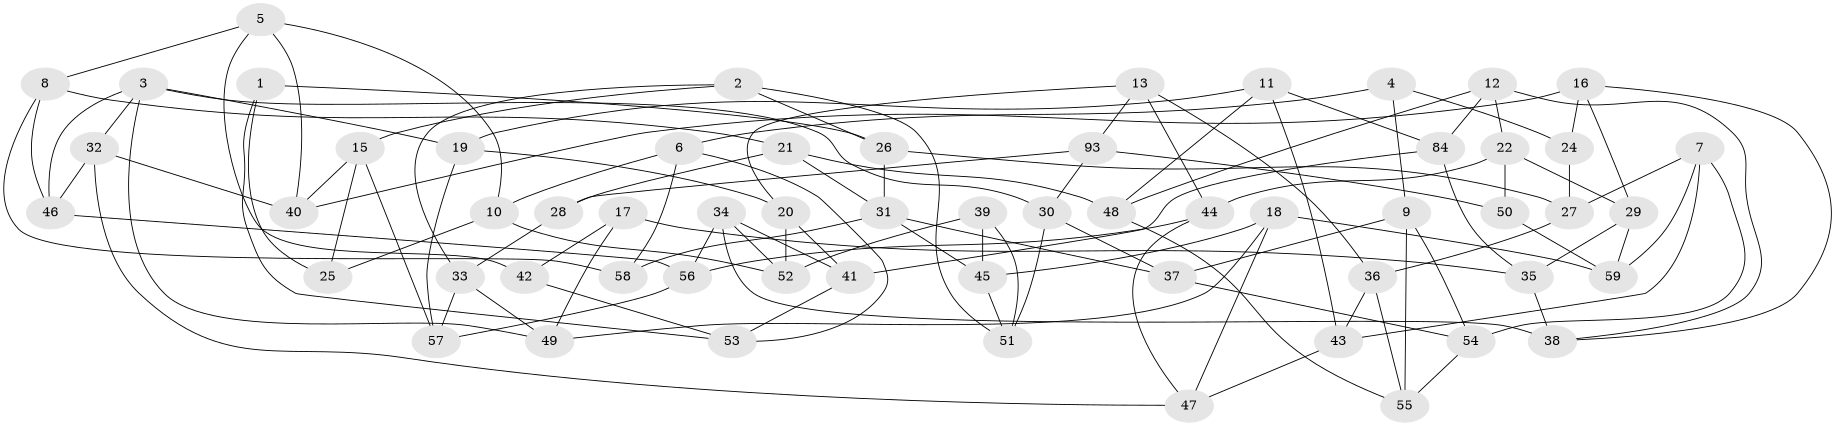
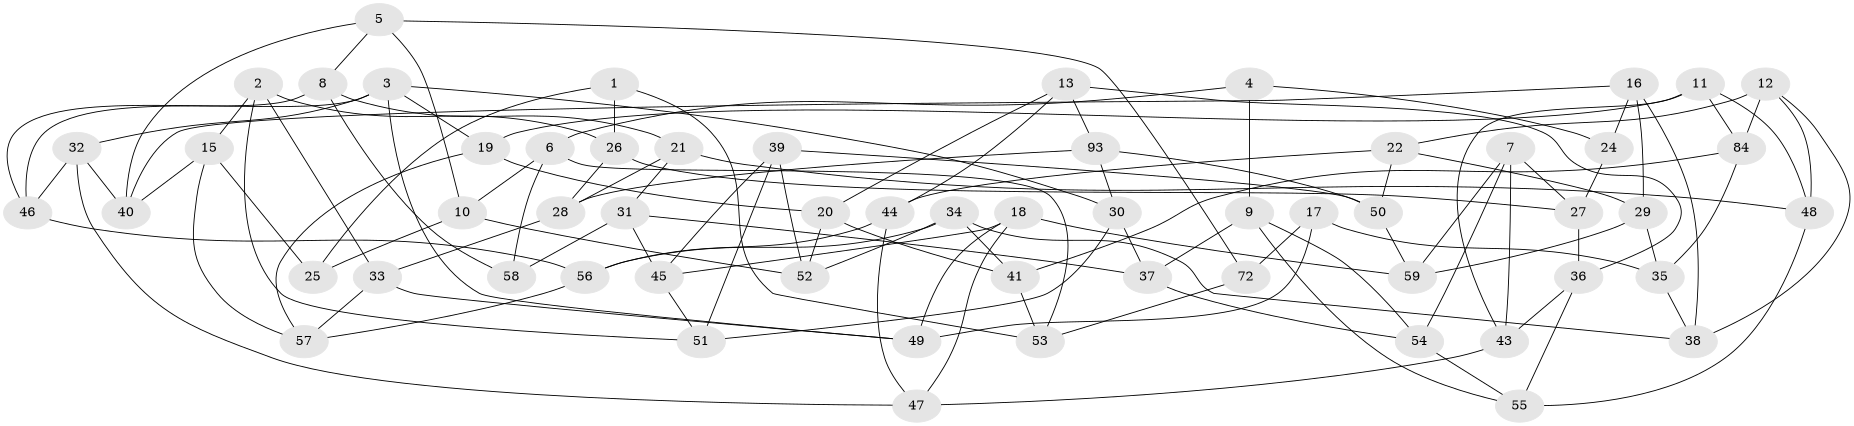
edge "39" -- "50": added
edge "26" -- "31": now "26" -- "28"
node "42": label "42" -> "72"
